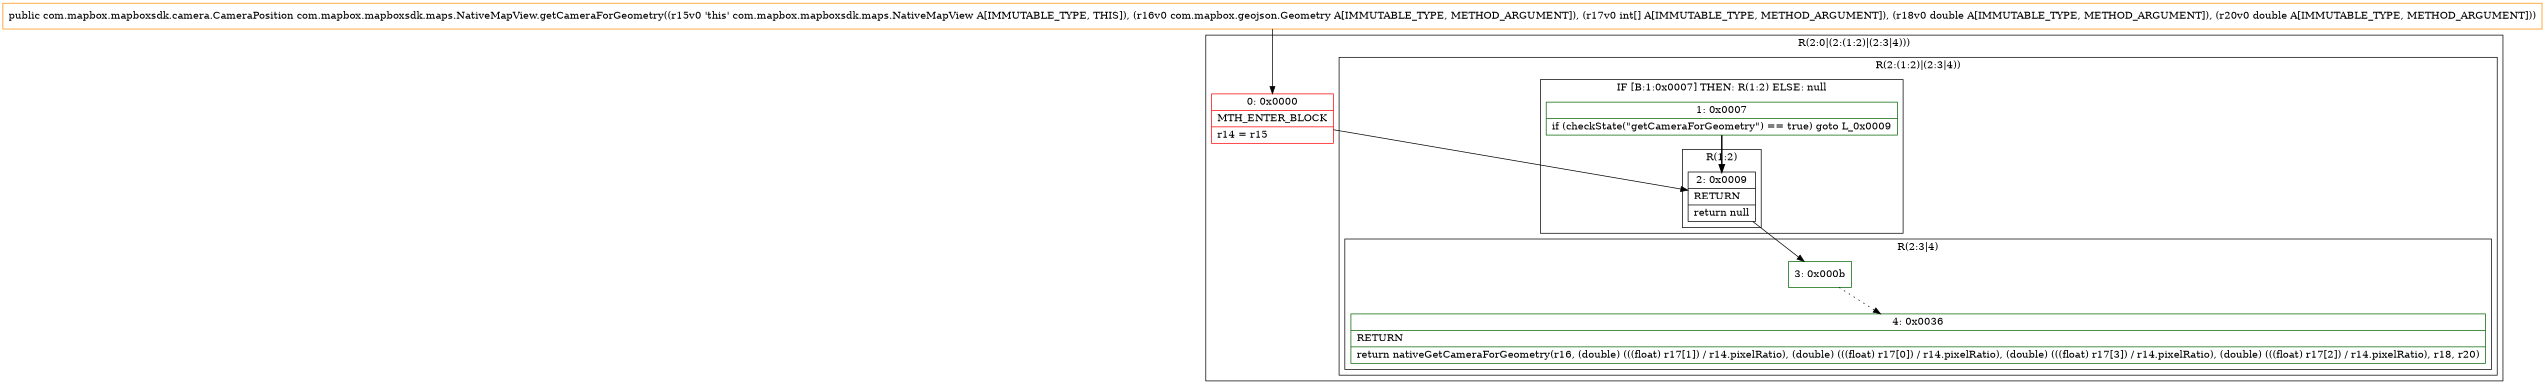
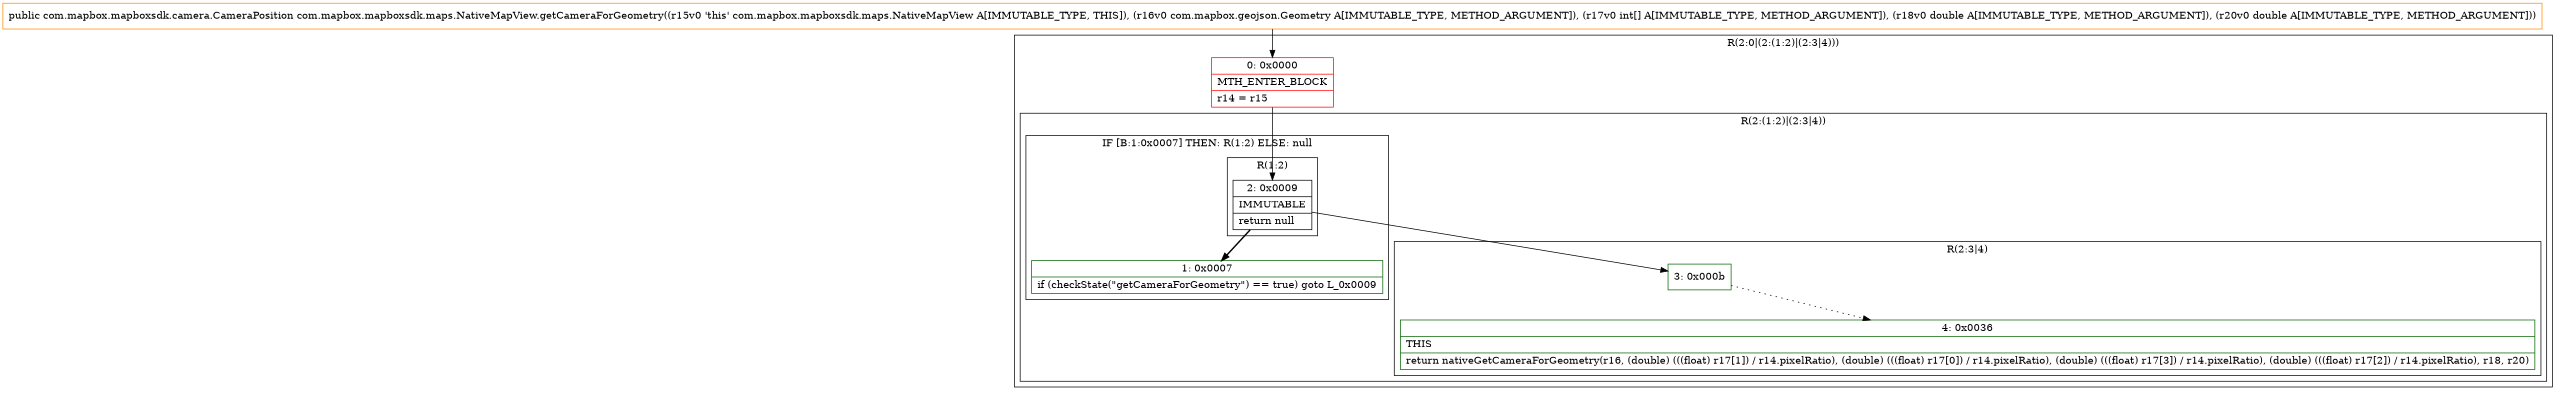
edge "1: 0x0007" -> "2: 0x0009": reversed
node "2: 0x0009": text "RETURN" -> "IMMUTABLE"
node "4: 0x0036": text "RETURN" -> "THIS"
